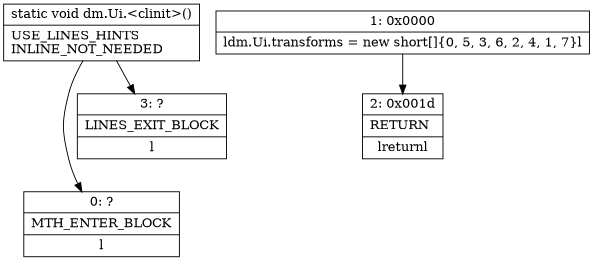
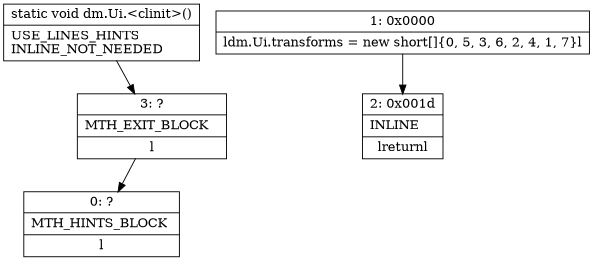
edge "static void dm.Ui.<clinit>()" -> "0: ?": now "3: ?" -> "0: ?"
node "3: ?": text "LINES_EXIT_BLOCK" -> "MTH_EXIT_BLOCK"
node "2: 0x001d": text "RETURN" -> "INLINE"
node "0: ?": text "MTH_ENTER_BLOCK" -> "MTH_HINTS_BLOCK"
